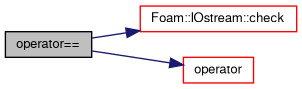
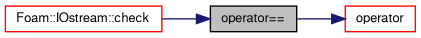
edge "operator==" -> "Foam::IOstream::check": reversed
